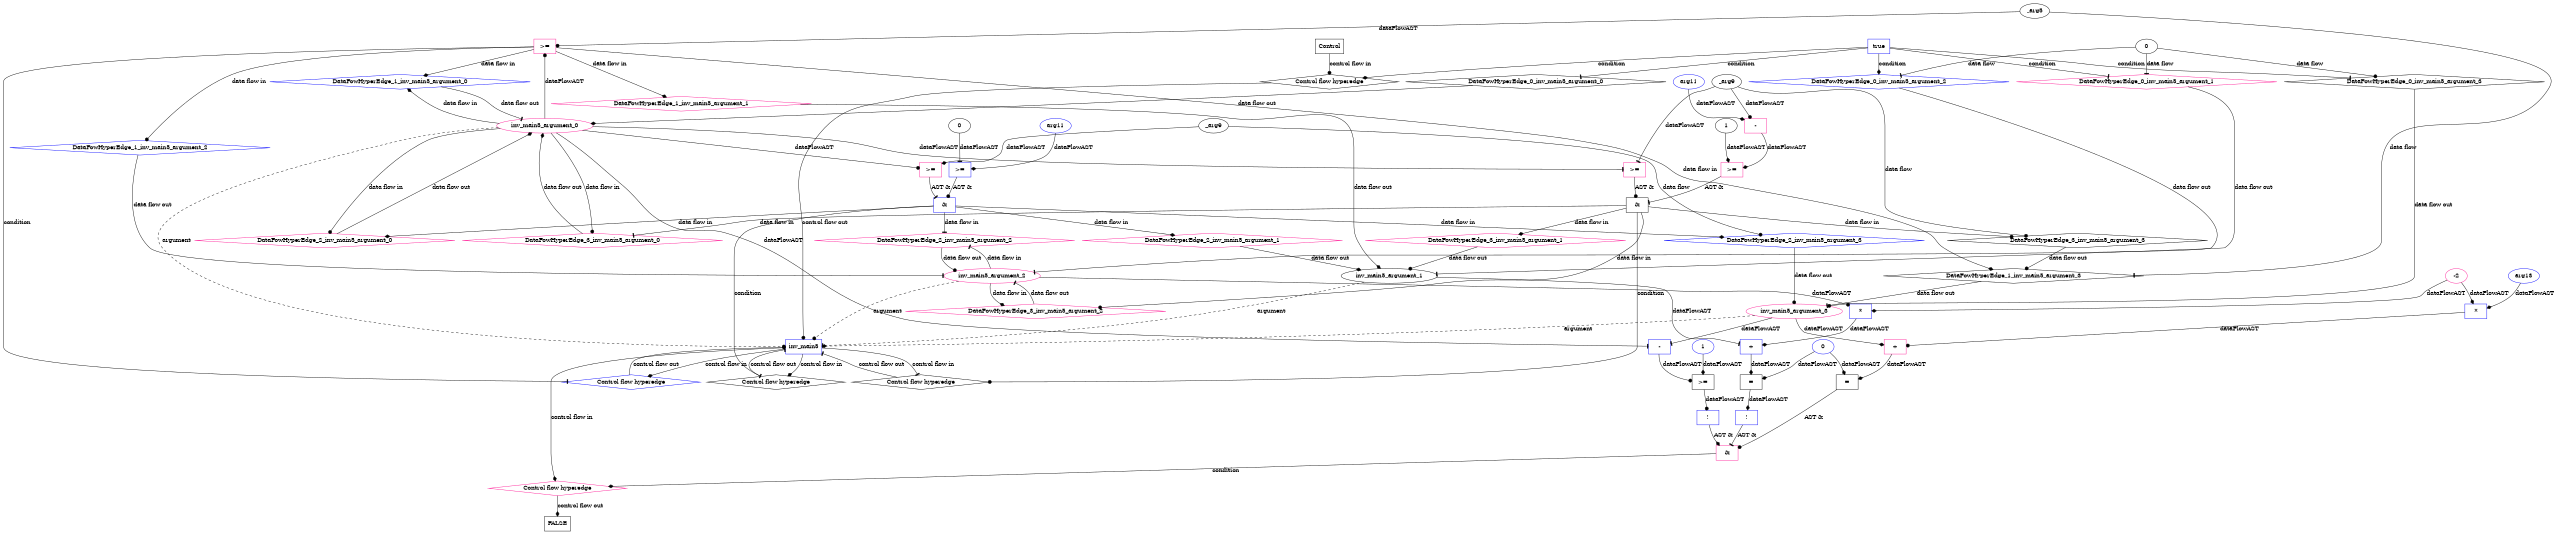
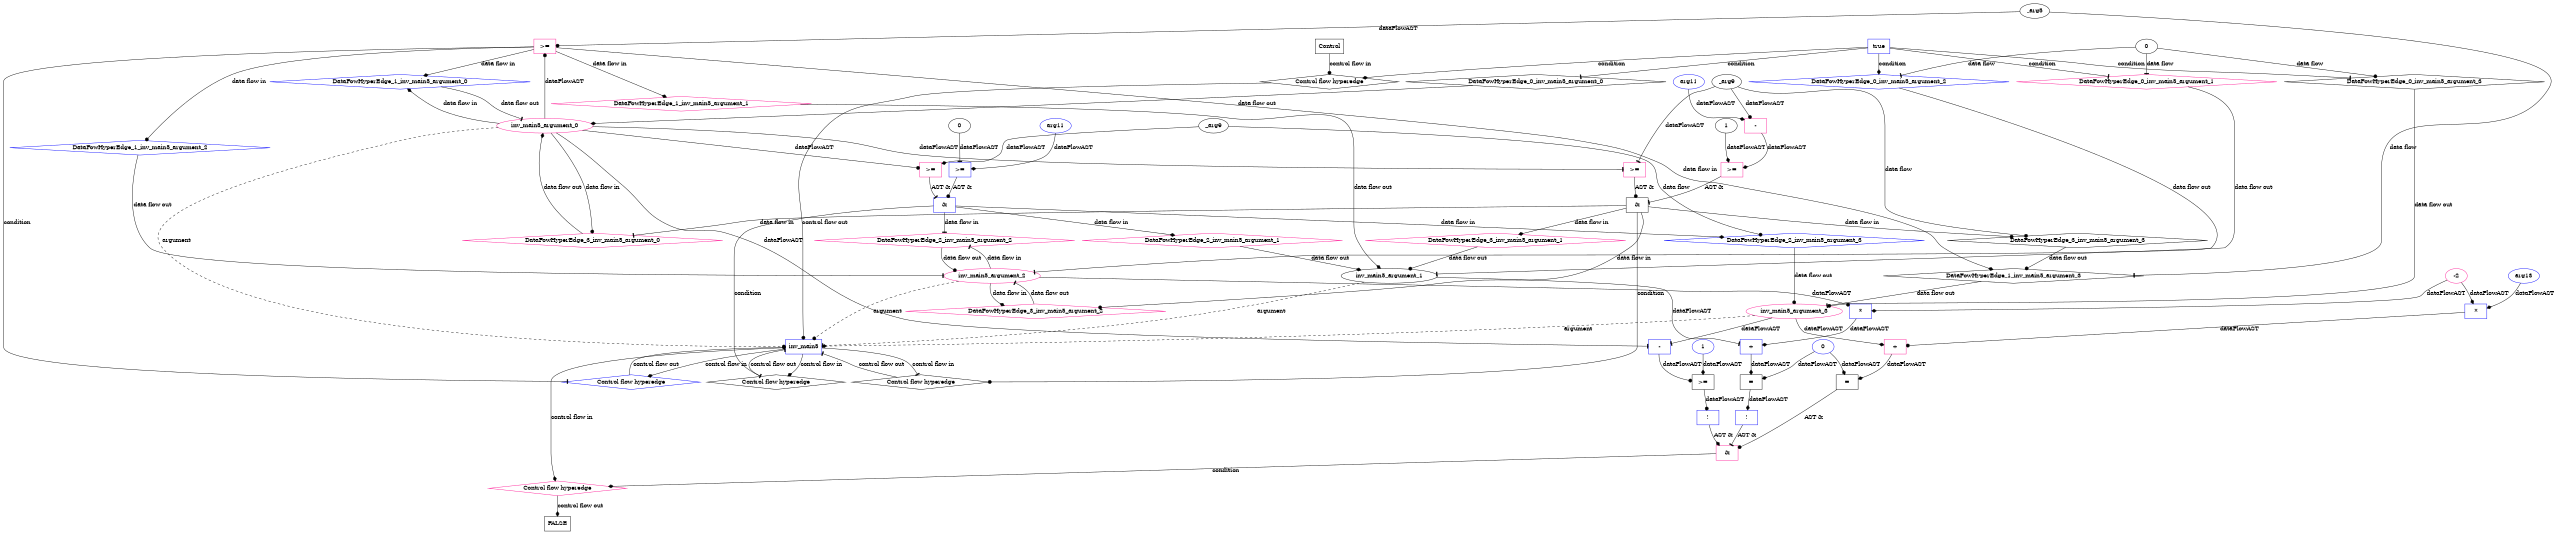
node "DataFowHyperEdge_2_inv_main5_argument_0": removed
